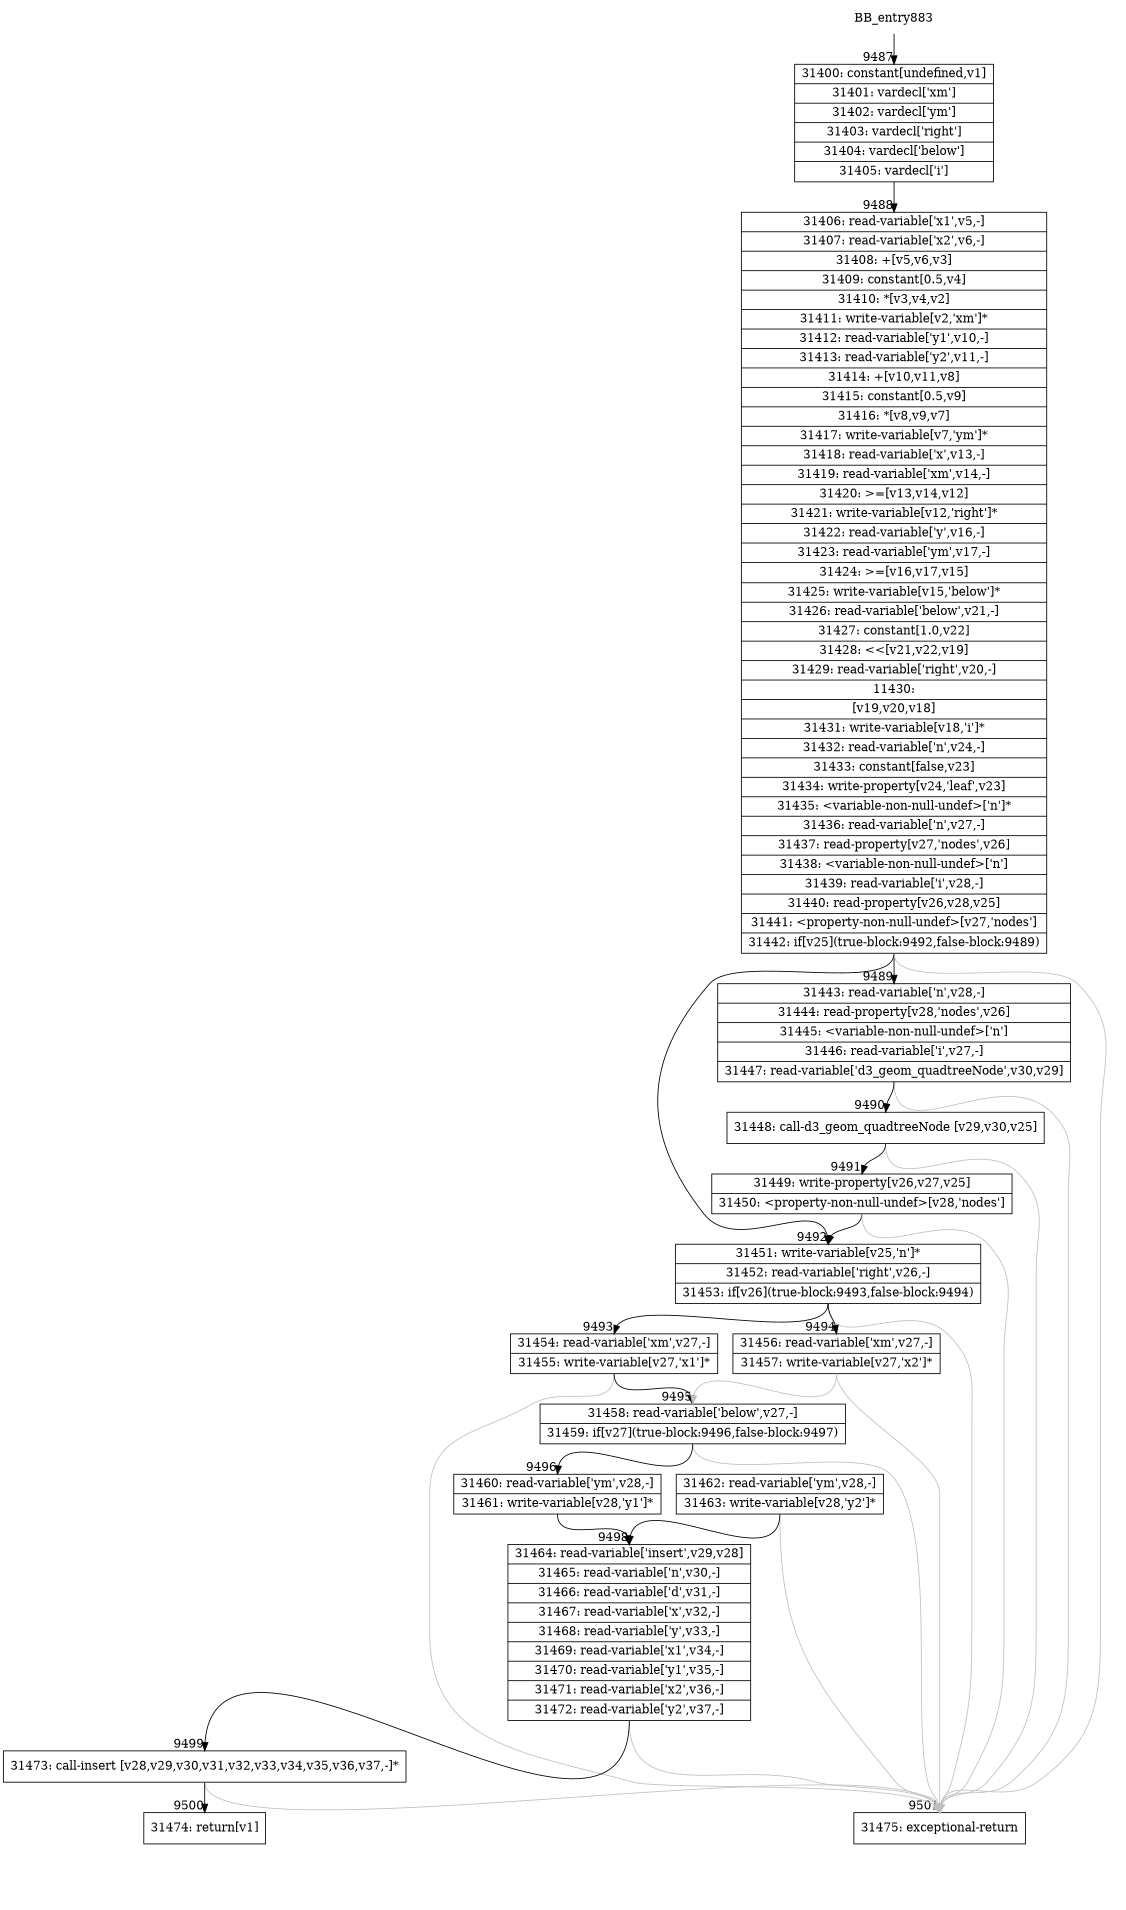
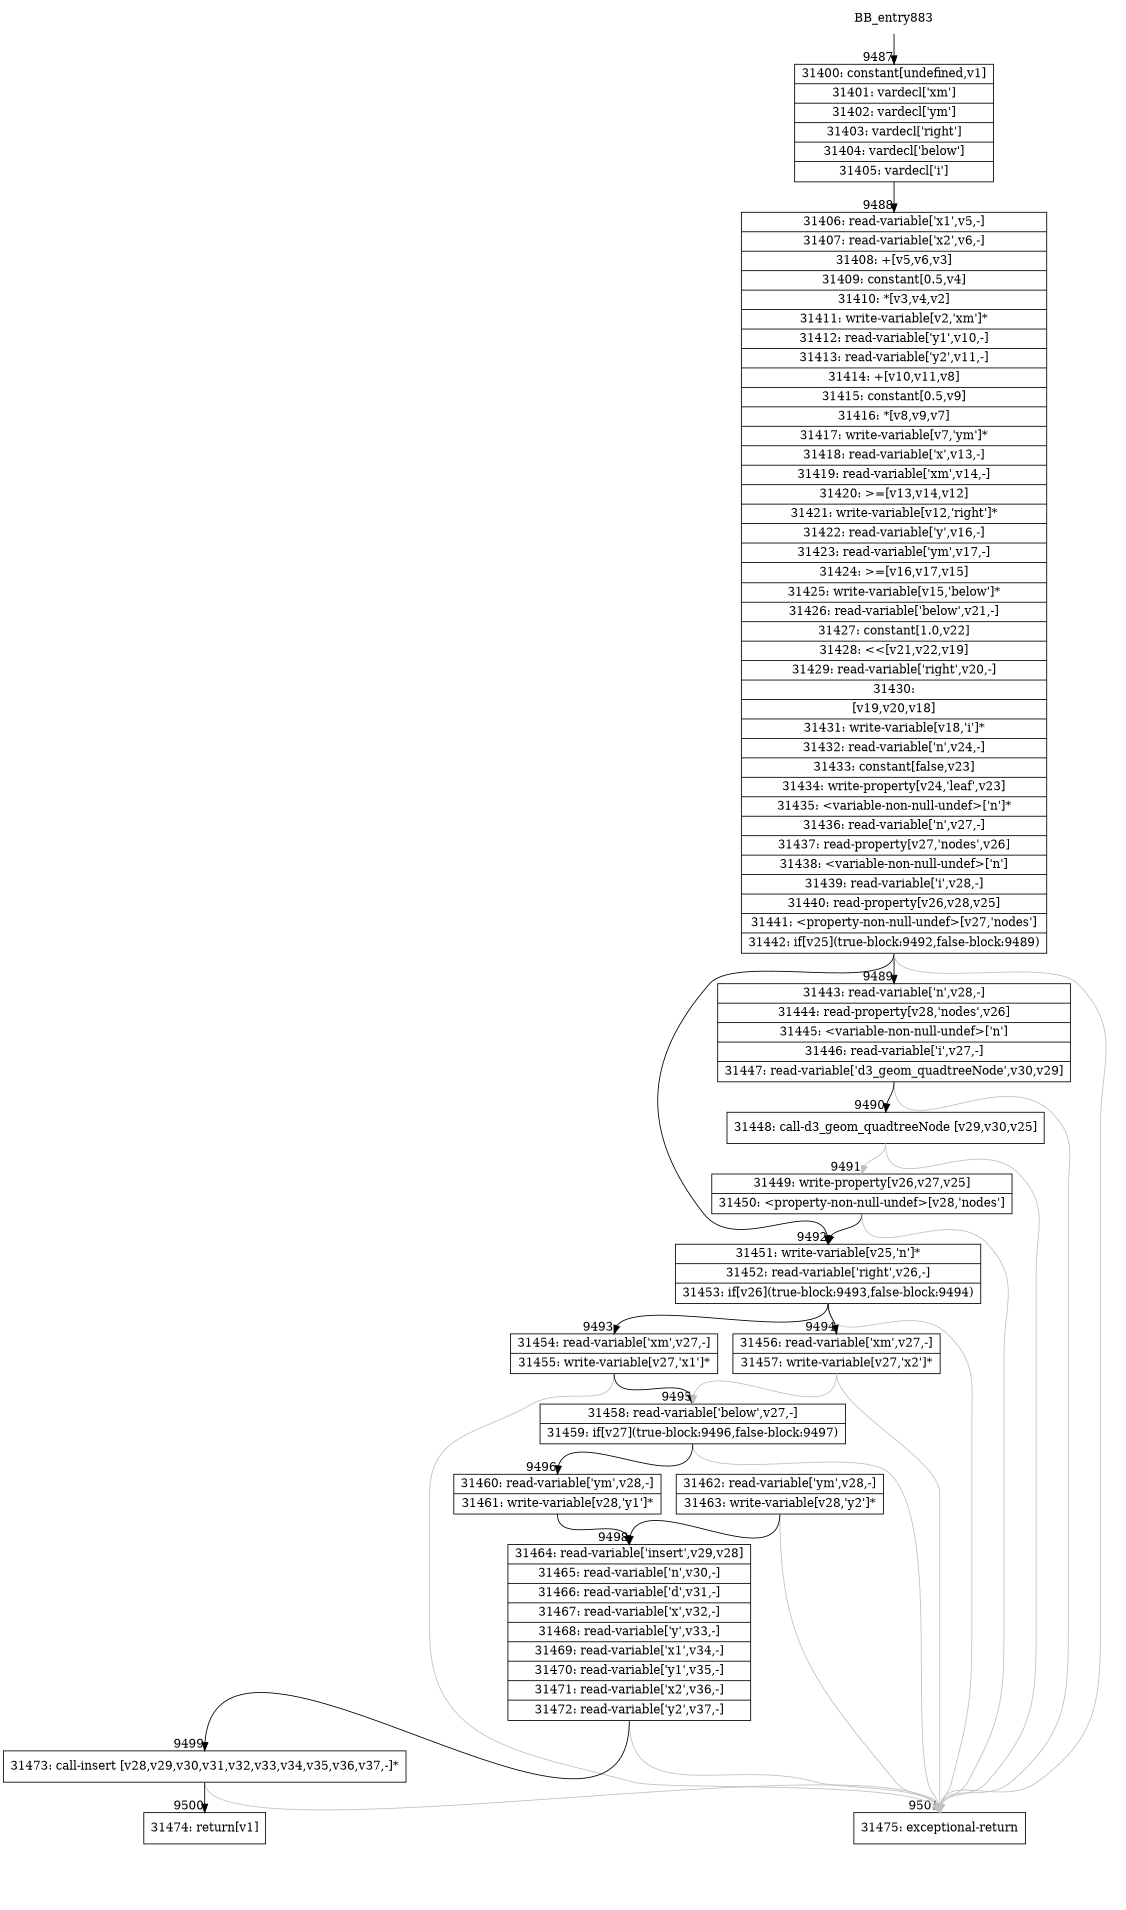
node "31406: read-variable['x1',v5,-]": text "11430:" -> "31430:"
edge "31448: call-d3_geom_quadtreeNode [v29,v30,v25]" -> "31449: write-property[v26,v27,v25]": color black -> gray
